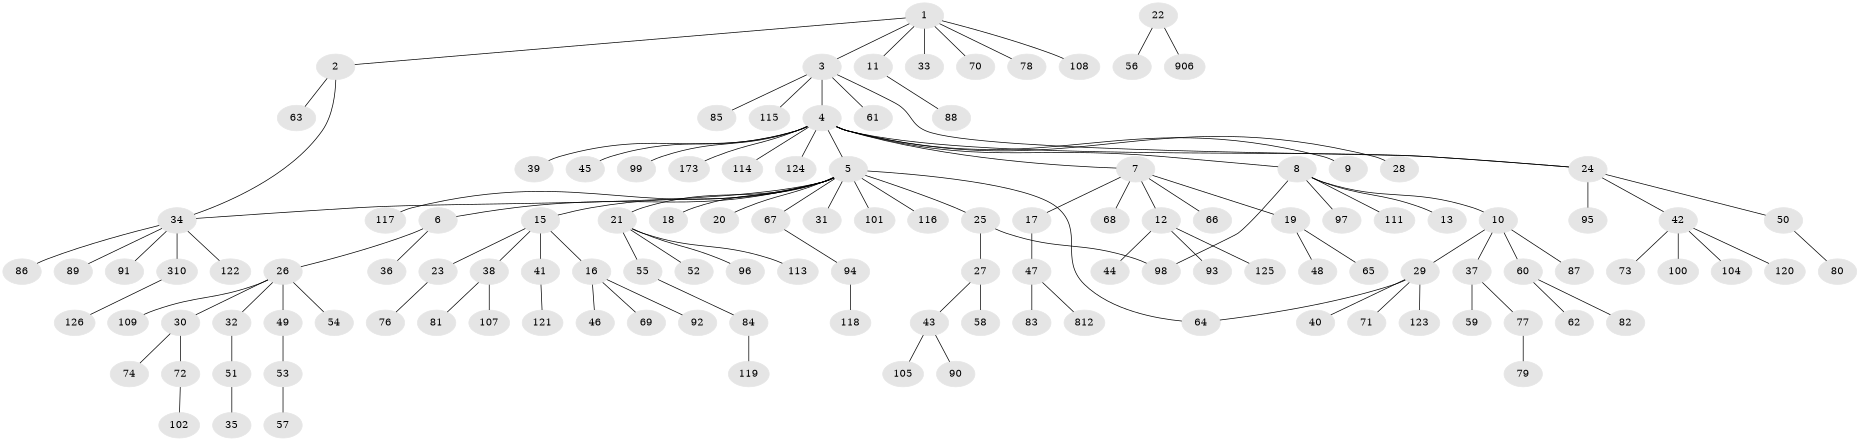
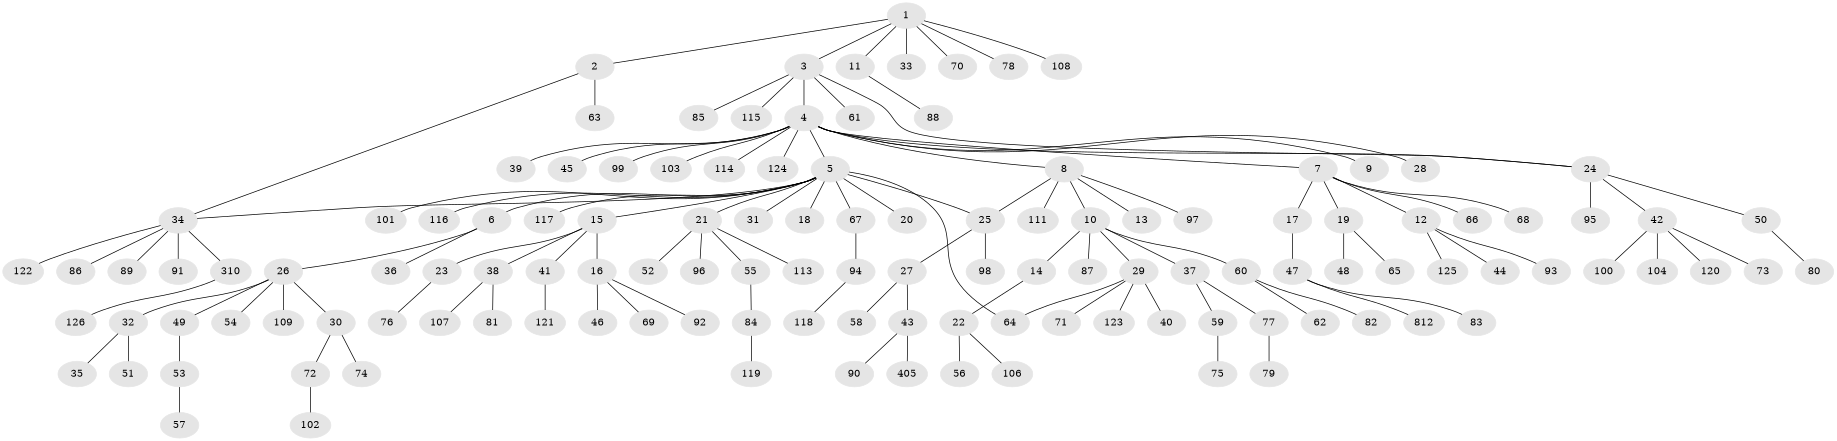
node "906": label "906" -> "106"
node "173": label "173" -> "103"
edge "8" -- "98": now "8" -- "25"
node "14": added
node "105": label "105" -> "405"
node "75": added
edge "51" -- "35": now "32" -- "35"
